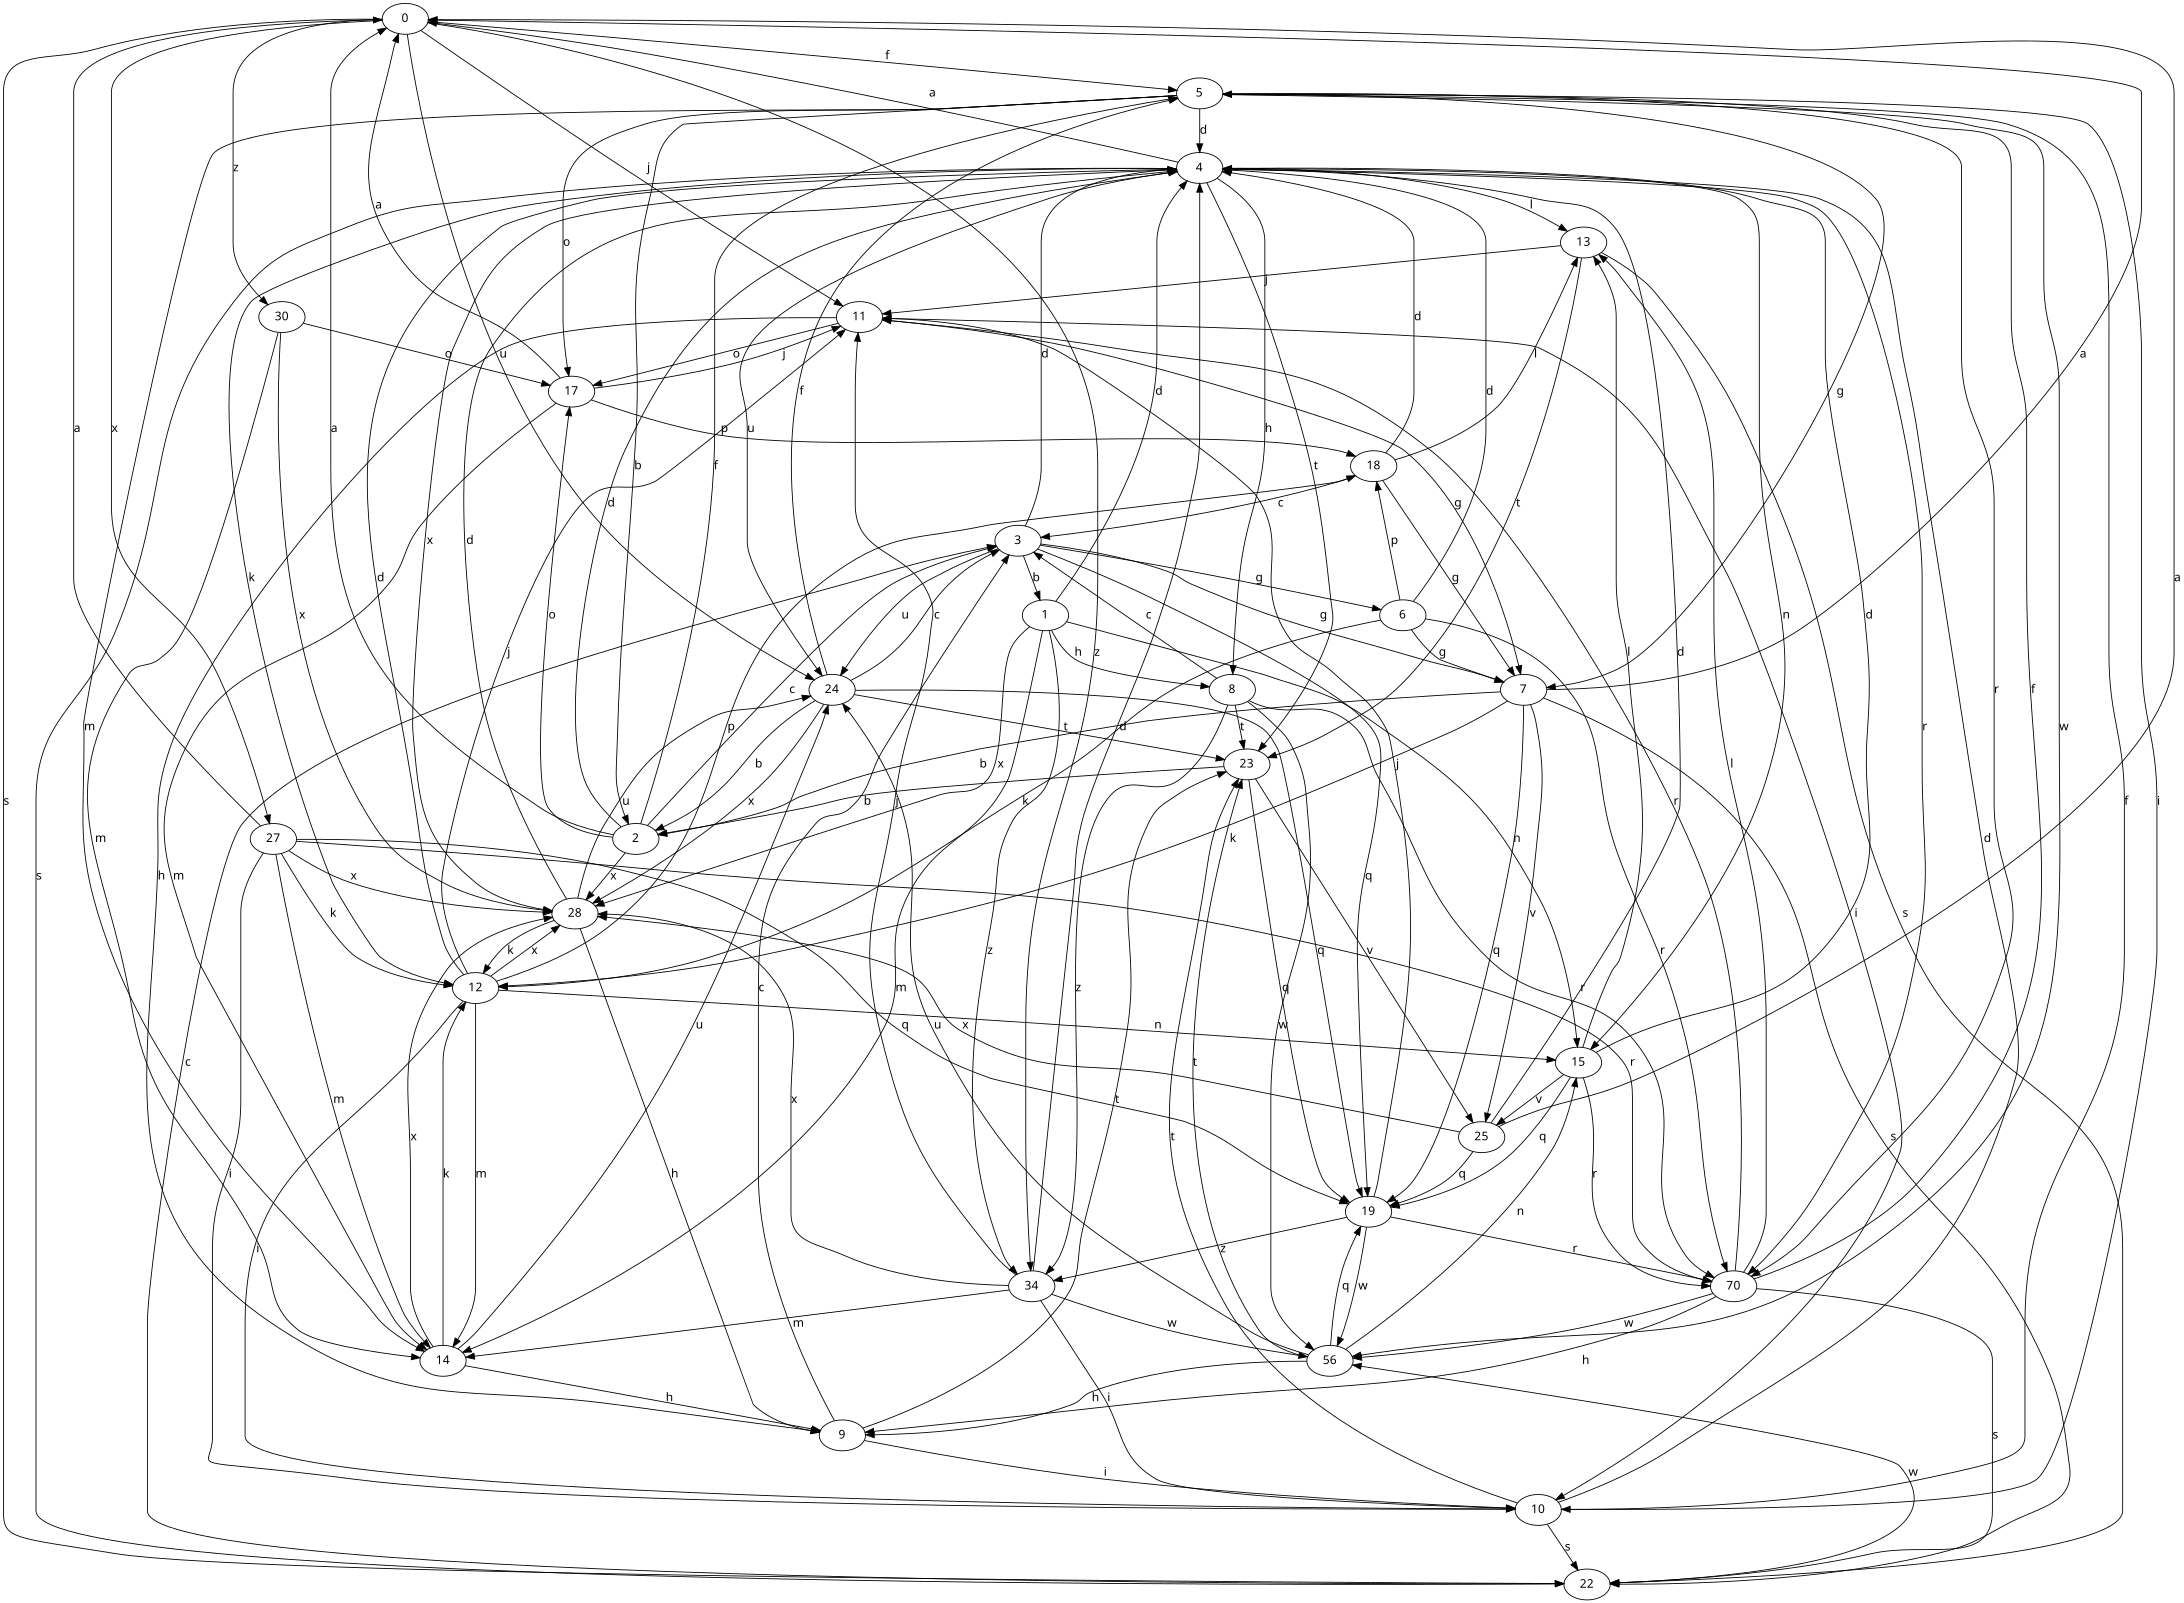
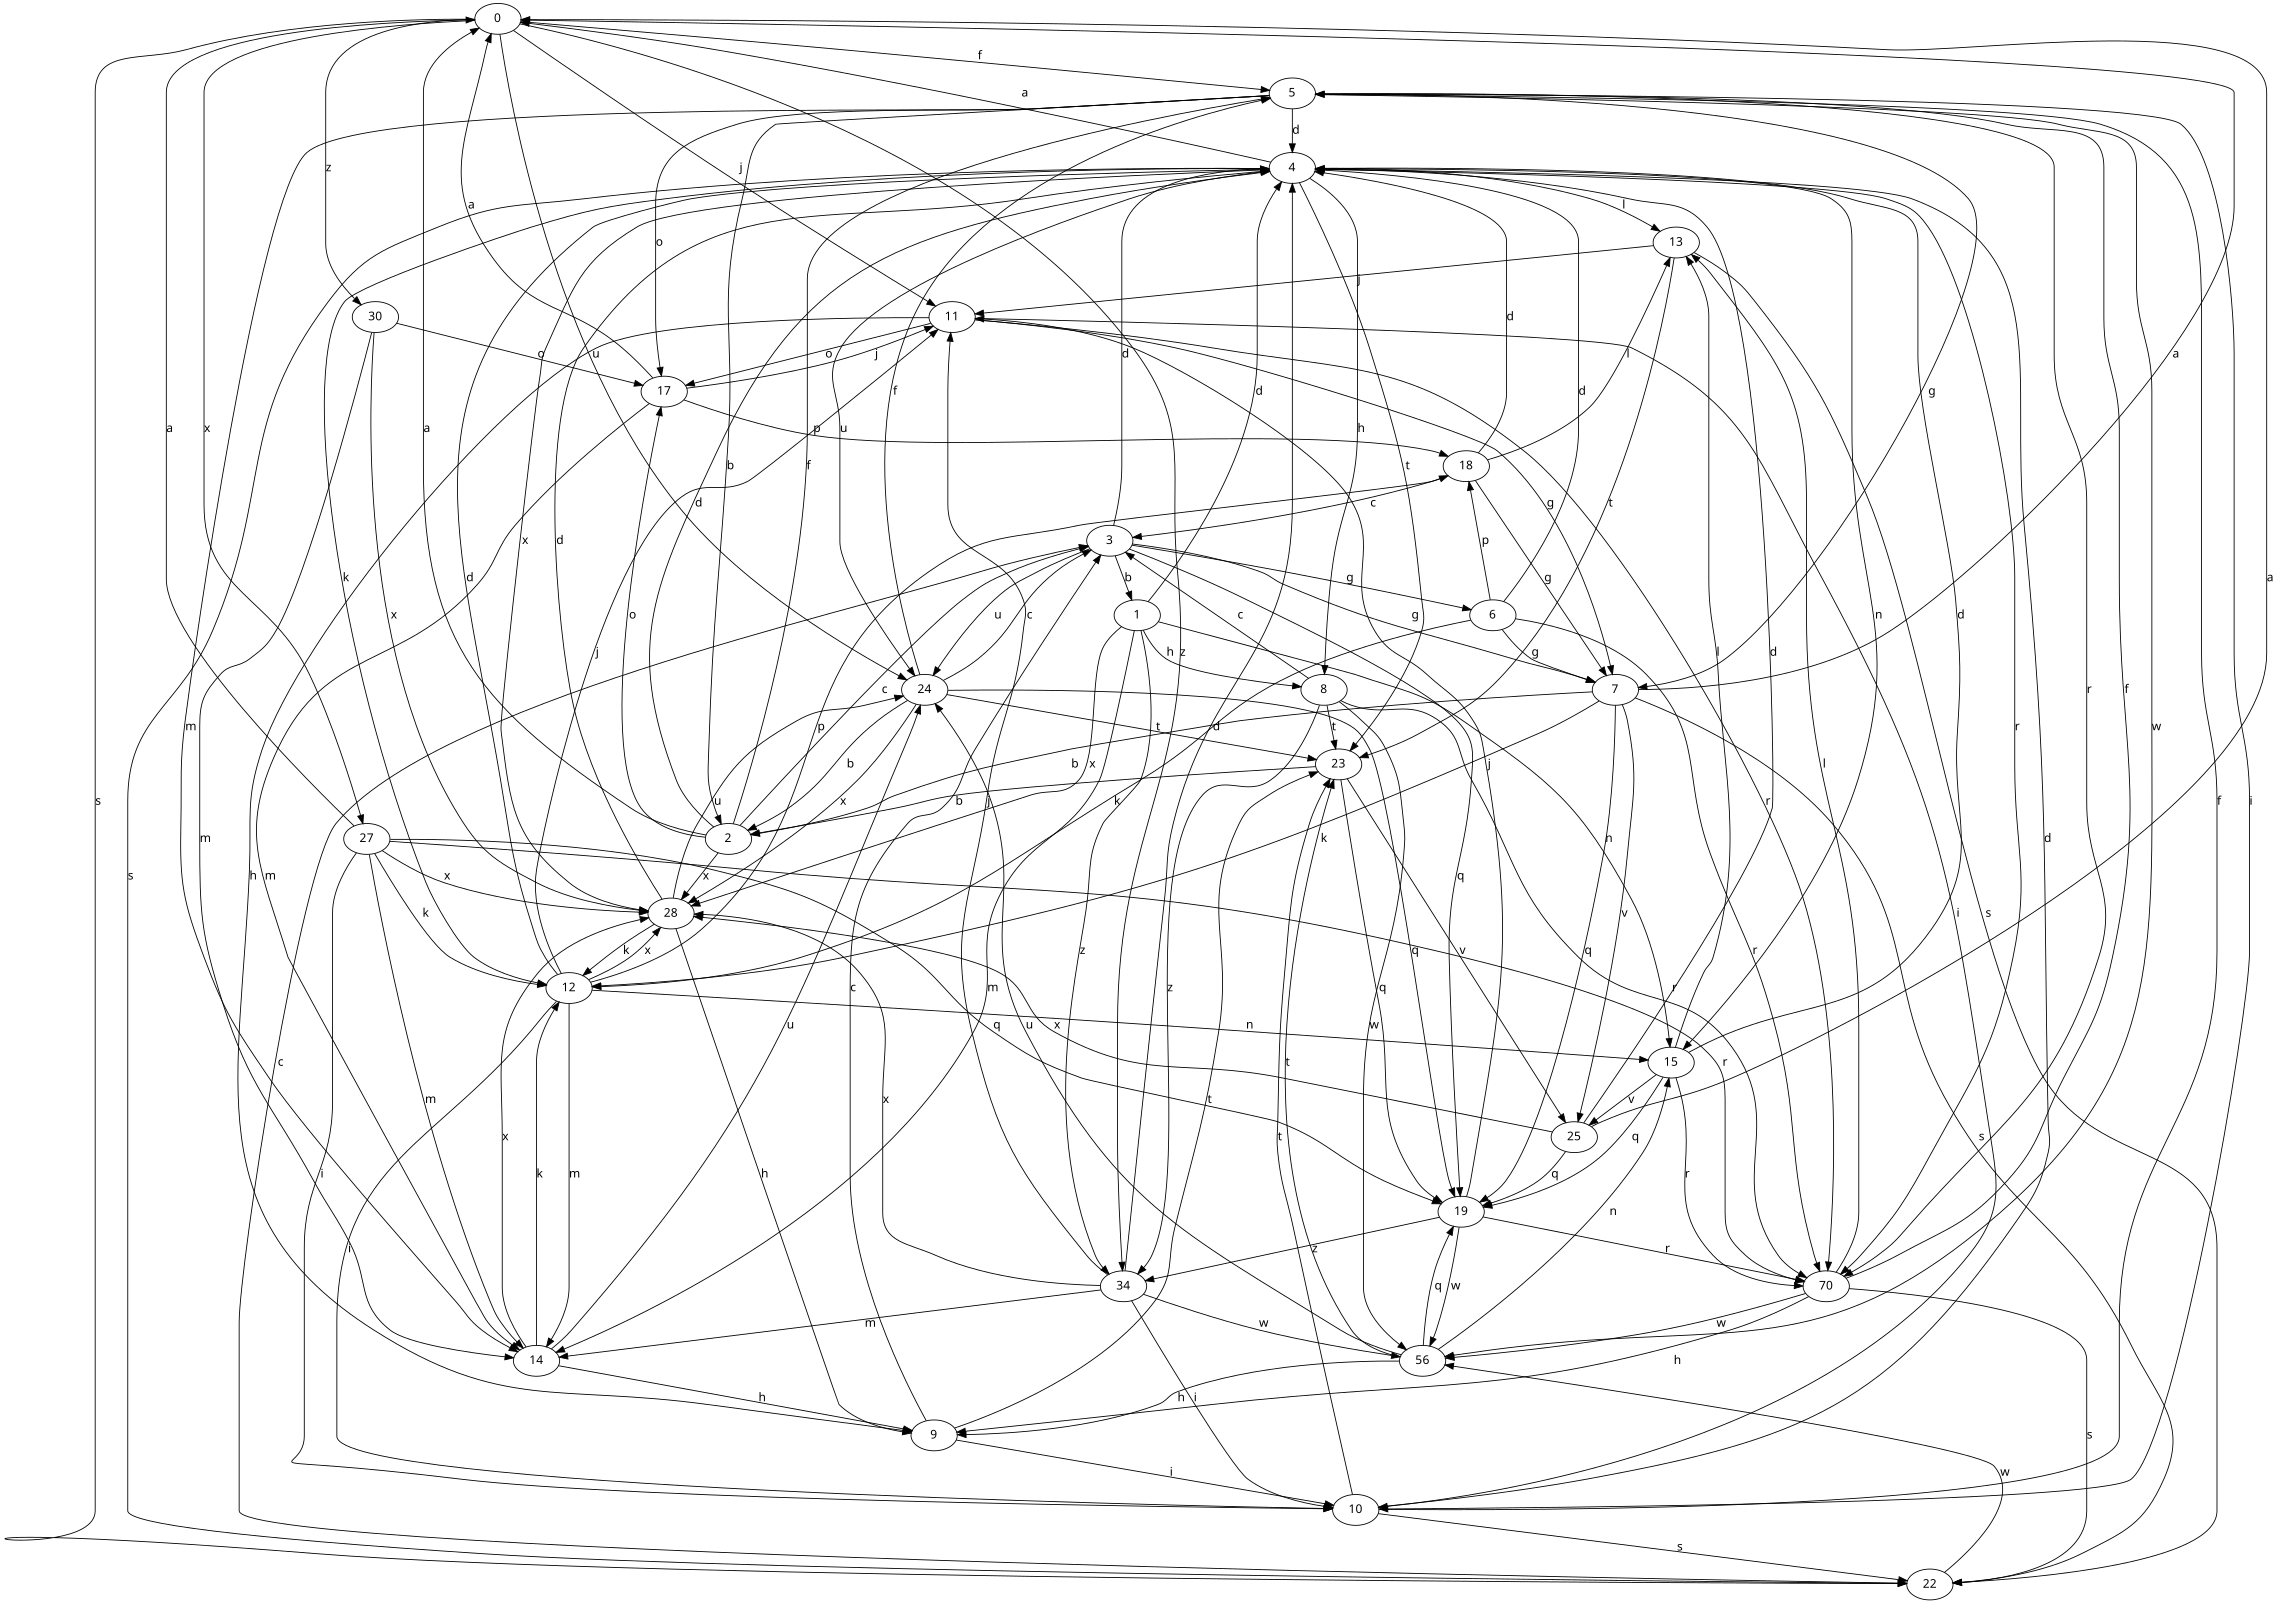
edge "70" -> "11": reversed
